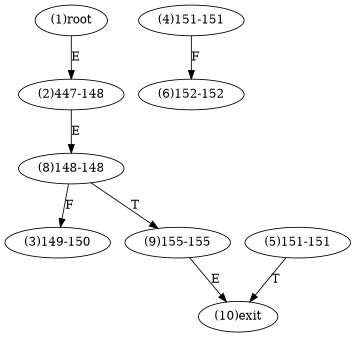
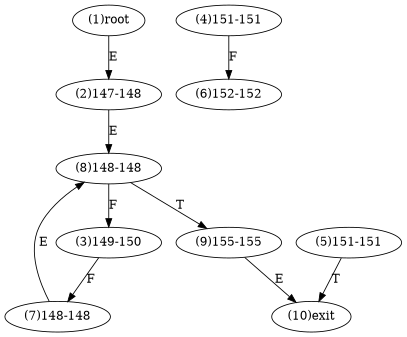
node "(2)447-148": label "(2)447-148" -> "(2)147-148"
node "(7)148-148": added
